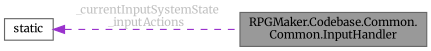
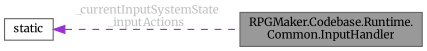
node "RPGMaker.Codebase.Common. Common.InputHandler": label "RPGMaker.Codebase.Common. Common.InputHandler" -> "RPGMaker.Codebase.Runtime. Common.InputHandler"
